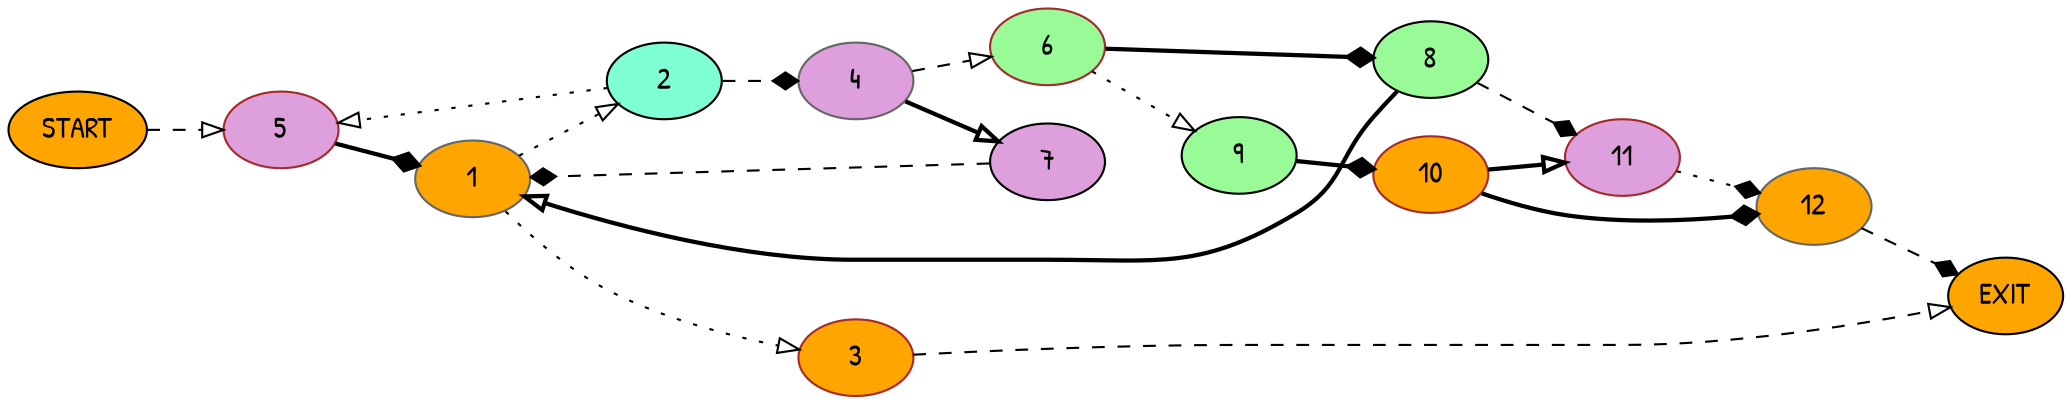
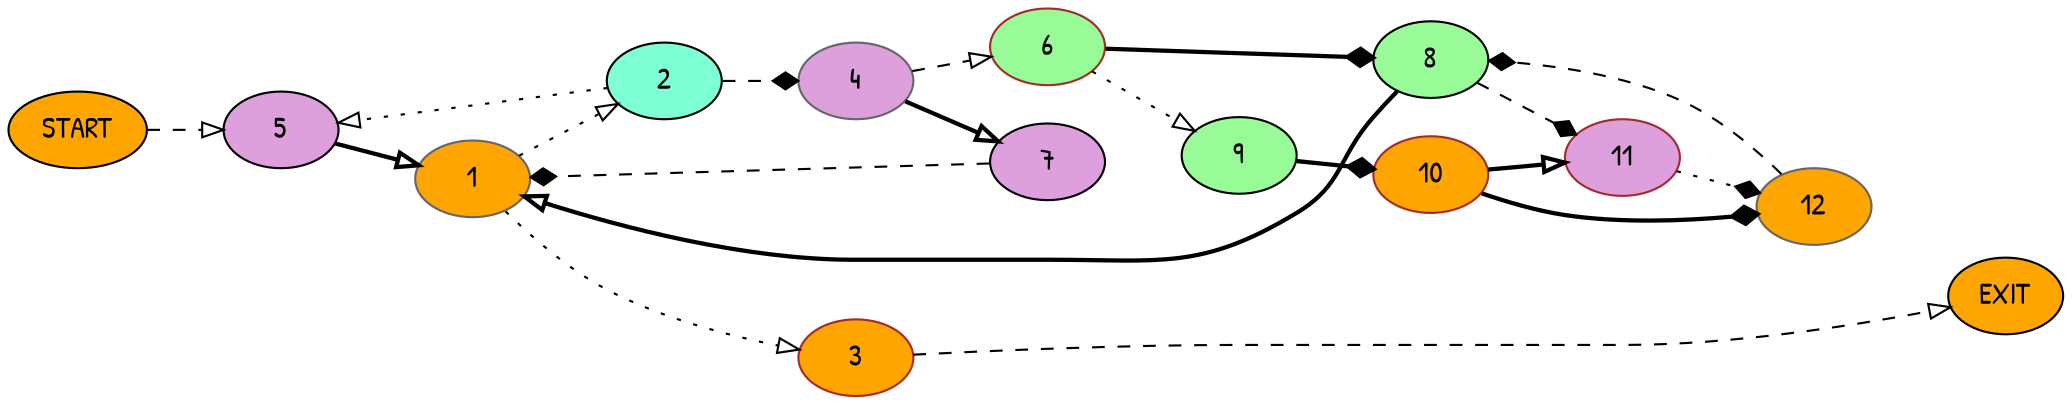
node "5": color brown -> black
edge "5" -> "1": arrowhead diamond -> onormal
edge "12" -> "EXIT": now "12" -> "8"
